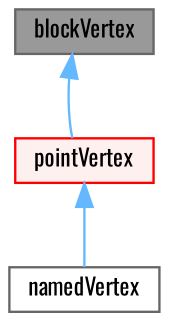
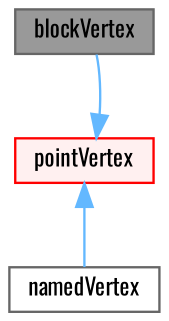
edge "pointVertex" -> "blockVertex": reversed
